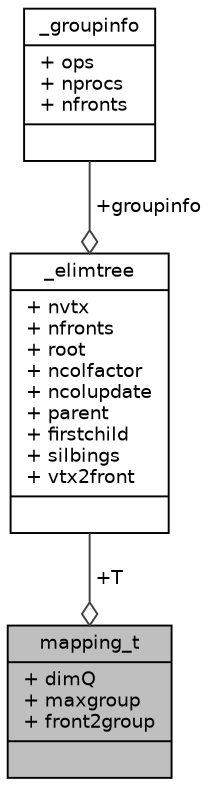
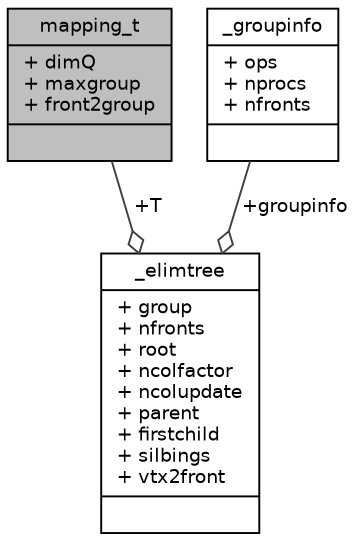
node "_elimtree": text "+ nvtx" -> "+ group"
edge "_elimtree" -> "mapping_t": reversed
